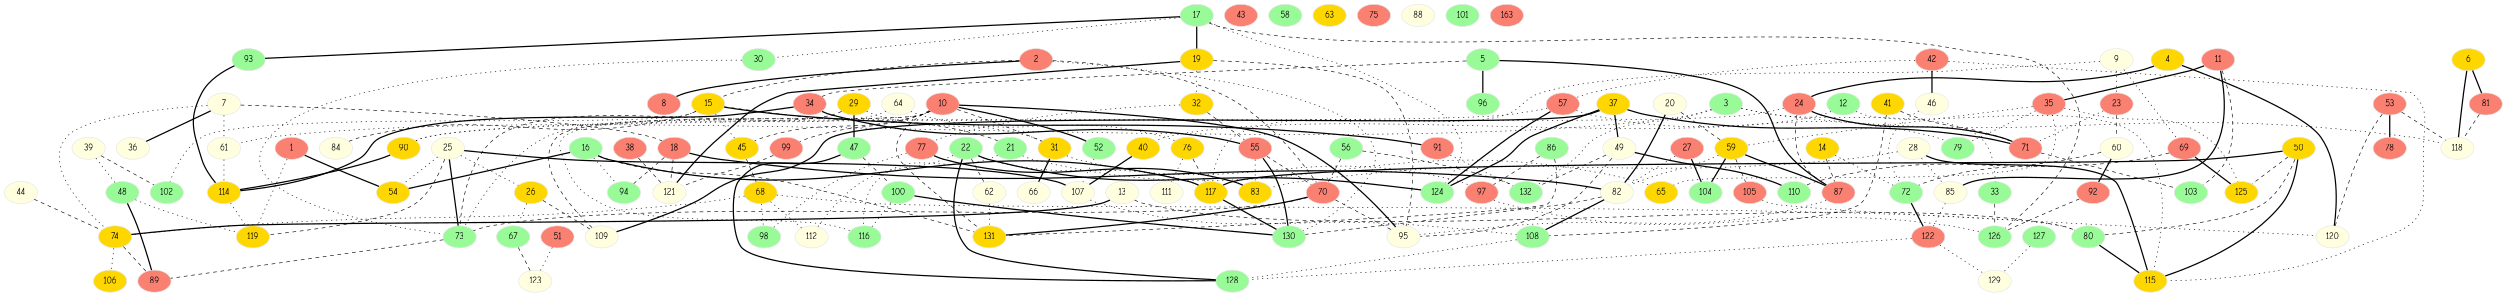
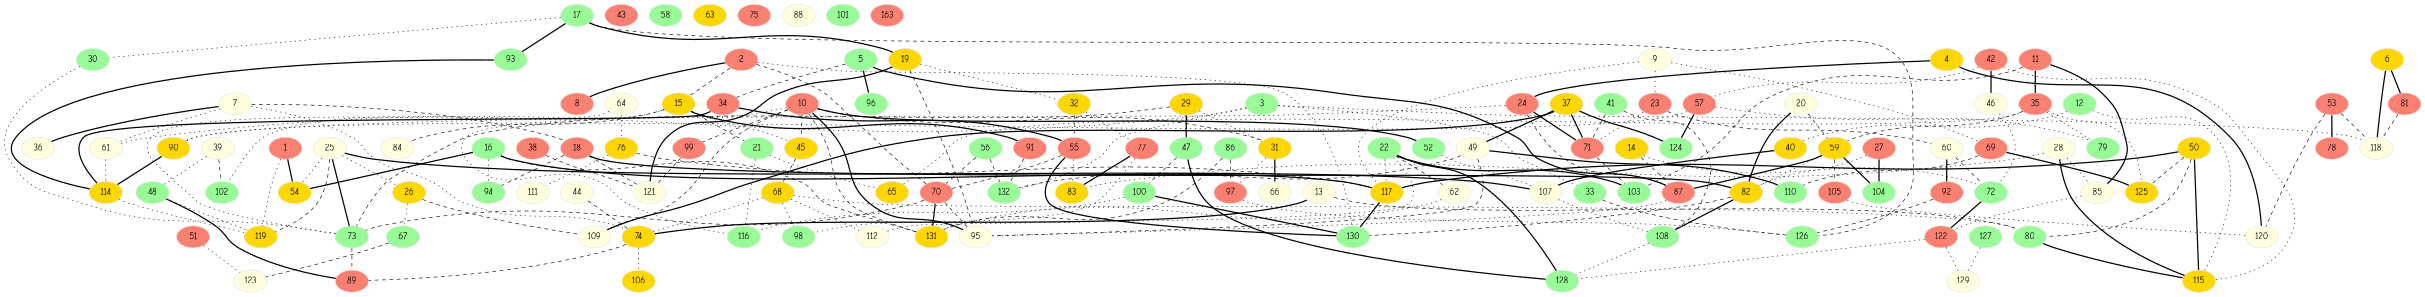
edge "17" -- "124": removed
node "41": fillcolor gold -> palegreen
edge "35" -- "59": style dotted -> dashed
edge "91" -- "132": style dotted -> dashed
edge "22" -- "124": now "22" -- "103"
node "82": fillcolor lightyellow -> gold
